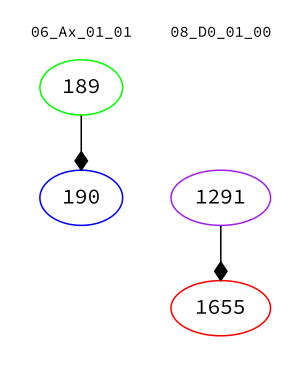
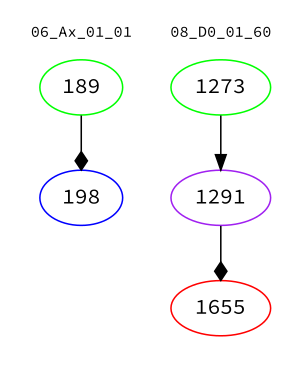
cluster "08_D0_01_00": label "08_D0_01_00" -> "08_D0_01_60"
node "1273": added
node "190": label "190" -> "198"
